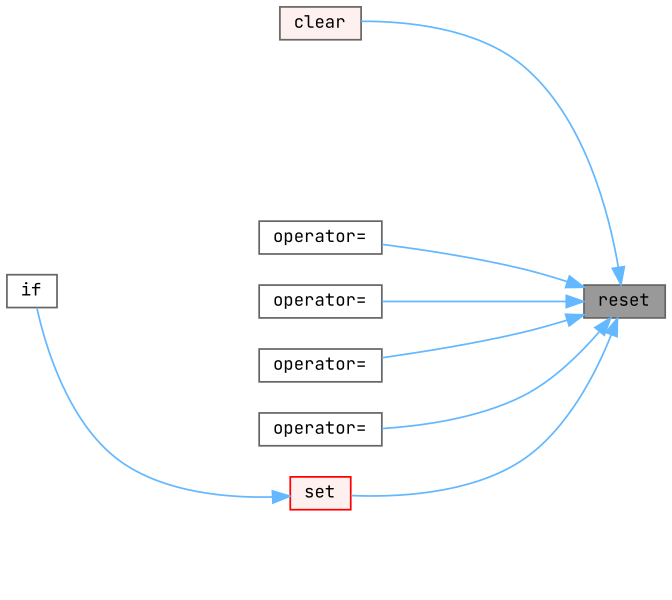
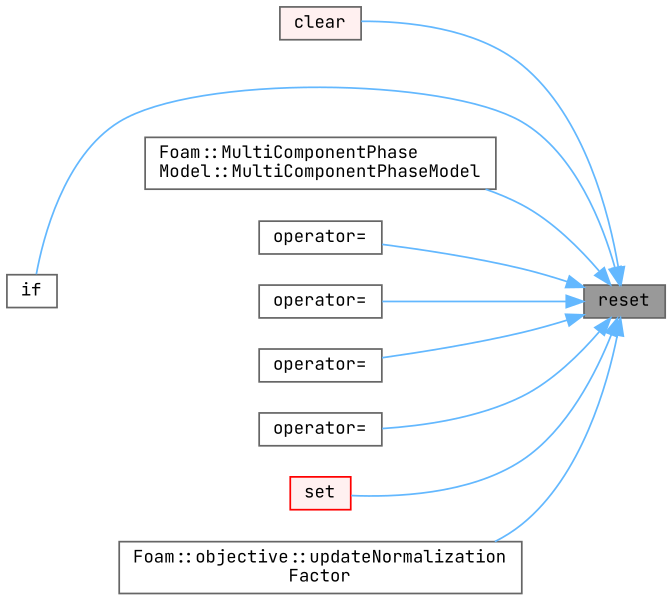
node "Foam::MultiComponentPhase Model::MultiComponentPhaseModel": added
edge "if" -> "set": now "if" -> "reset"
node "Foam::objective::updateNormalization Factor": added
